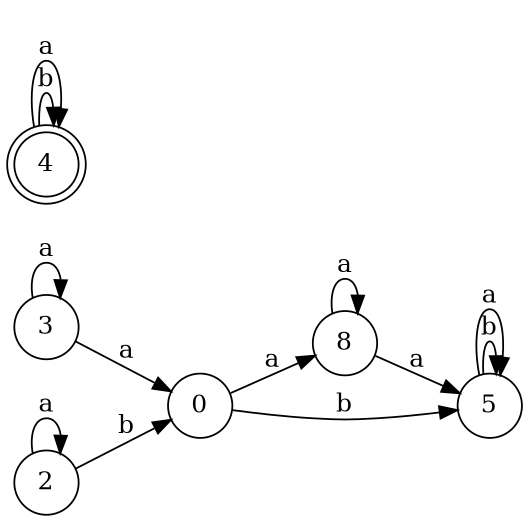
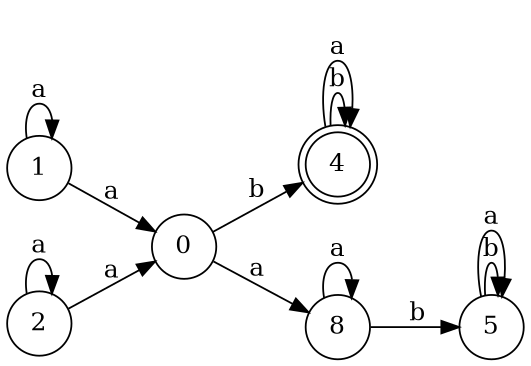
node "3": label "3" -> "1"
edge "8" -> "5": label "a" -> "b"
edge "0" -> "5": now "0" -> "4"
edge "2" -> "0": label "b" -> "a"
